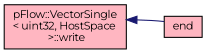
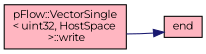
edge "end" -> "pFlow::VectorSingle < uint32, HostSpace >::write": reversed
